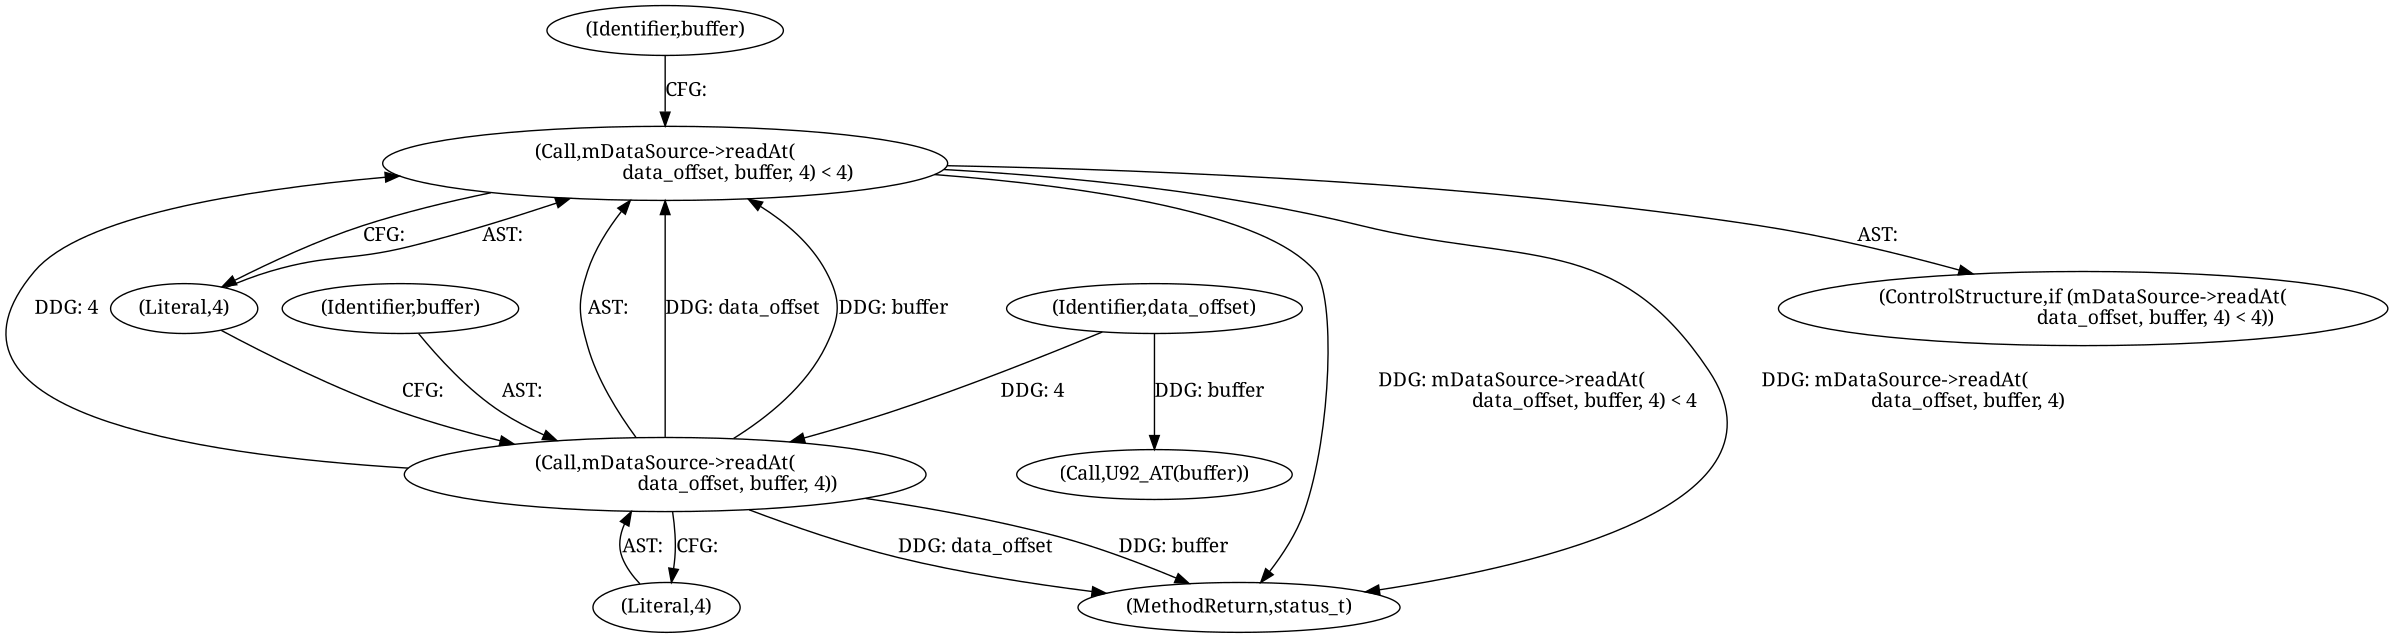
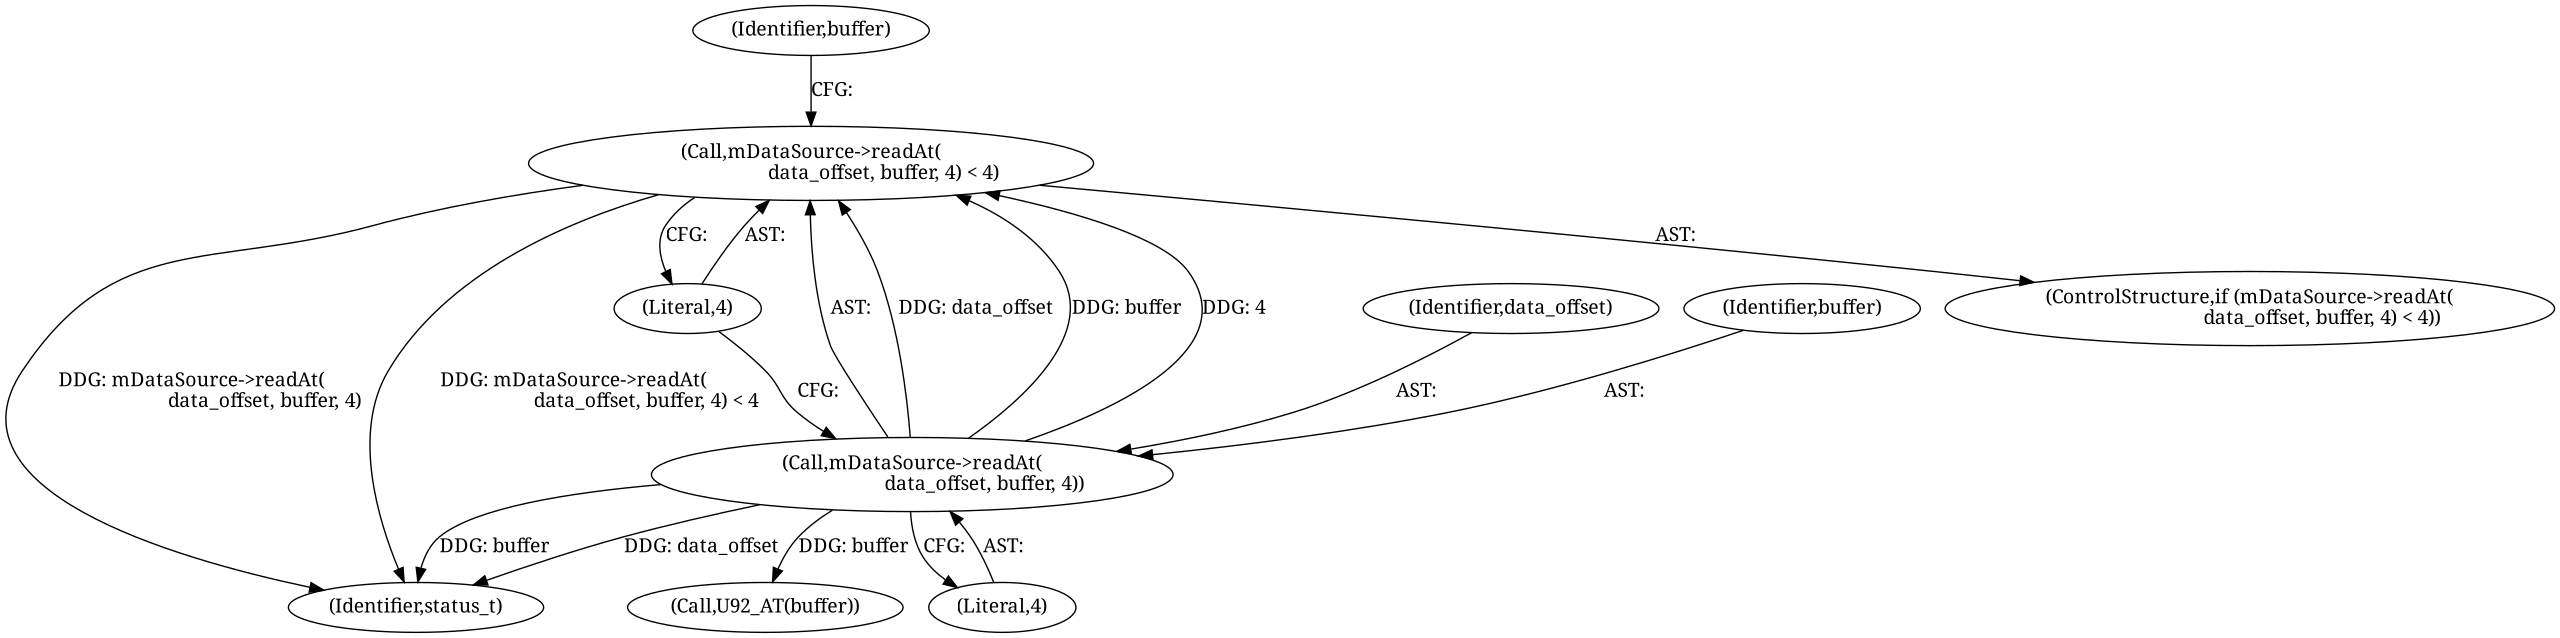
edge "(Identifier,data_offset)" -> "(Call,U92_AT(buffer))": now "(Call,mDataSource->readAt( data_offset, buffer, 4))" -> "(Call,U92_AT(buffer))"
edge "(Identifier,data_offset)" -> "(Call,mDataSource->readAt( data_offset, buffer, 4))": label "DDG: 4" -> "AST: "
node "(MethodReturn,status_t)": label "(MethodReturn,status_t)" -> "(Identifier,status_t)"
